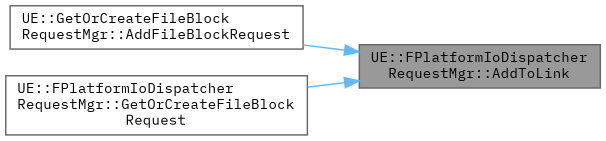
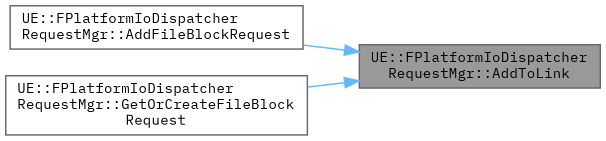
node "UE::GetOrCreateFileBlock RequestMgr::AddFileBlockRequest": label "UE::GetOrCreateFileBlock RequestMgr::AddFileBlockRequest" -> "UE::FPlatformIoDispatcher RequestMgr::AddFileBlockRequest"
